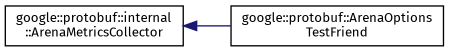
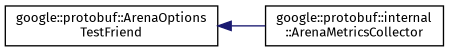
edge "google::protobuf::ArenaOptions TestFriend" -> "google::protobuf::internal ::ArenaMetricsCollector": reversed
